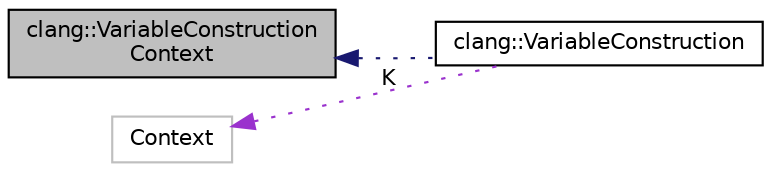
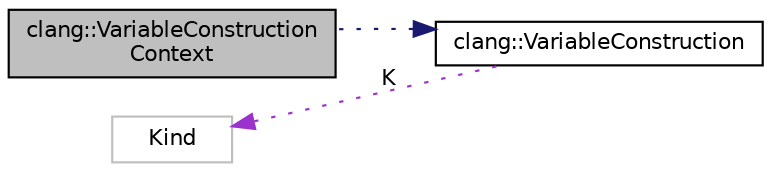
edge "clang::VariableConstruction" -> "clang::VariableConstruction Context": reversed
node "Context": label "Context" -> "Kind"
